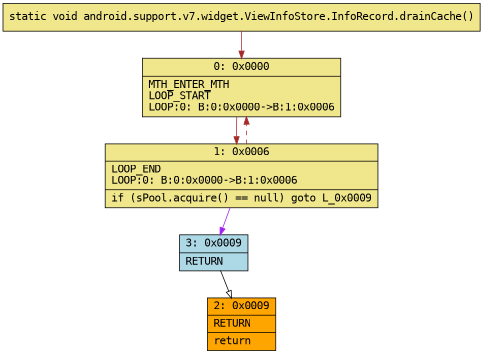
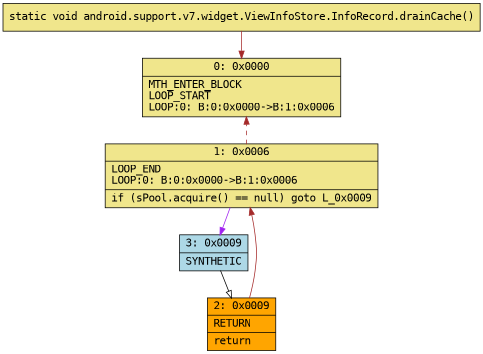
node "0: 0x0000": text "MTH_ENTER_MTH" -> "MTH_ENTER_BLOCK"
edge "0: 0x0000" -> "1: 0x0006": now "2: 0x0009" -> "1: 0x0006"
node "3: 0x0009": text "RETURN" -> "SYNTHETIC"
